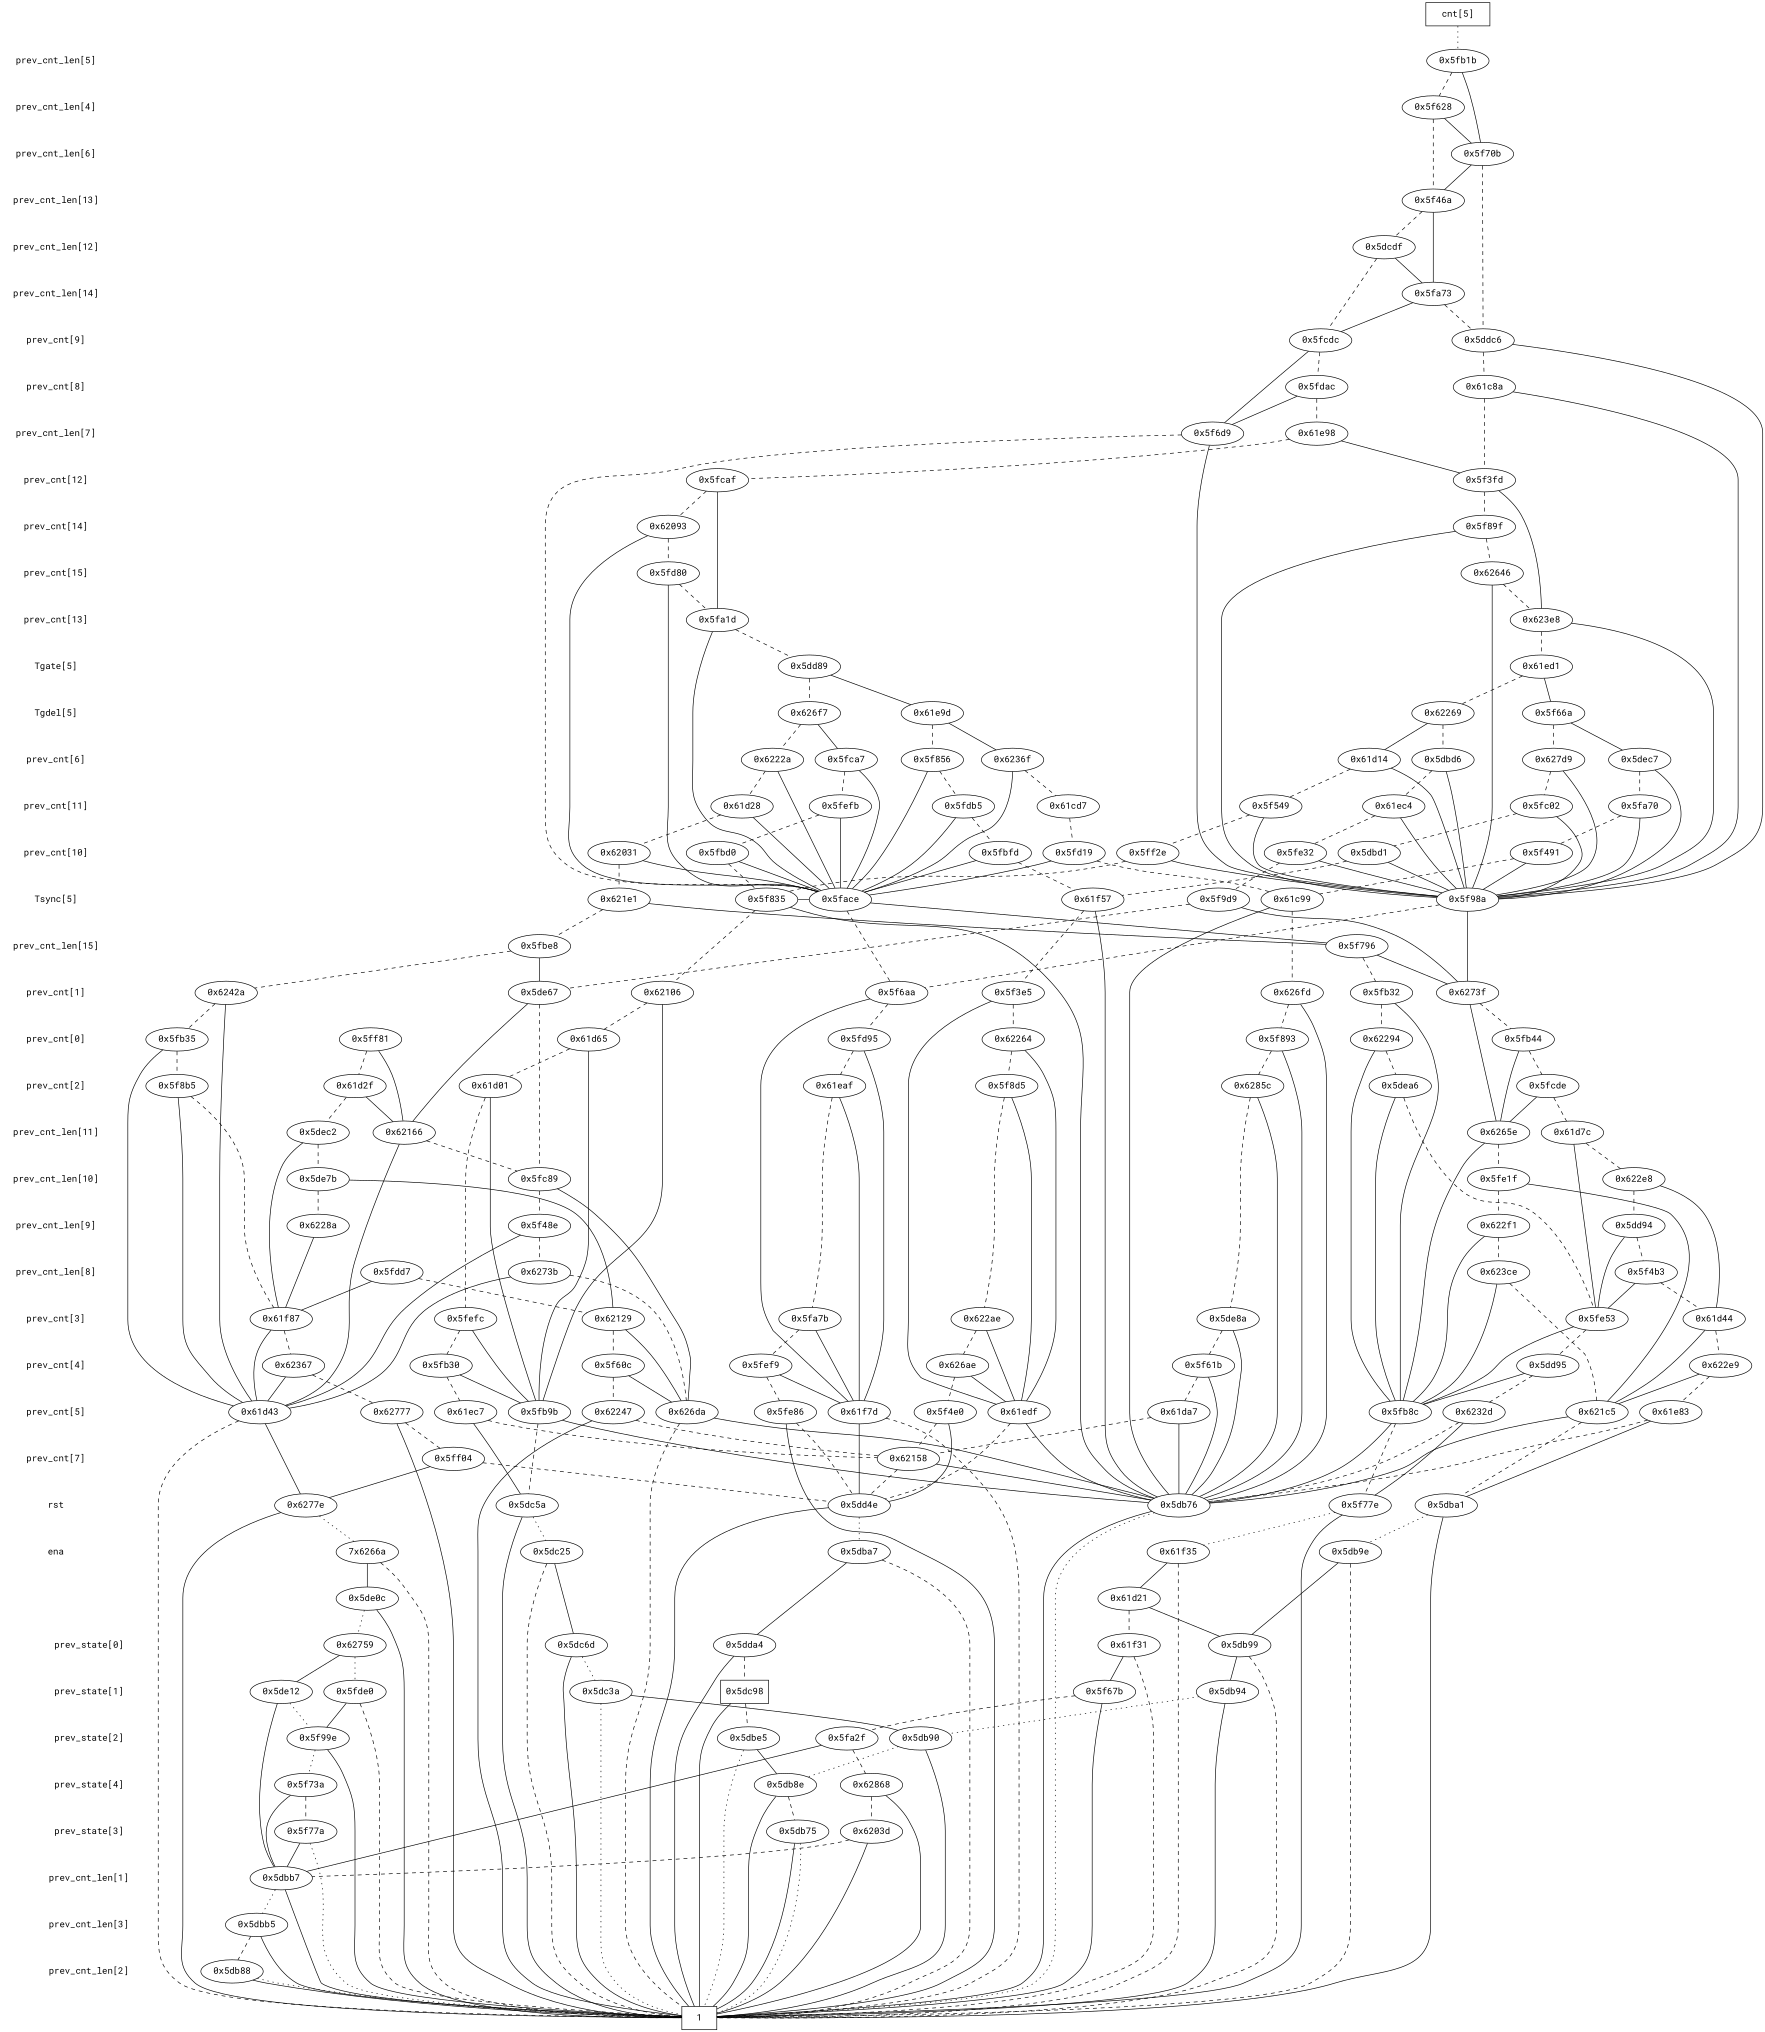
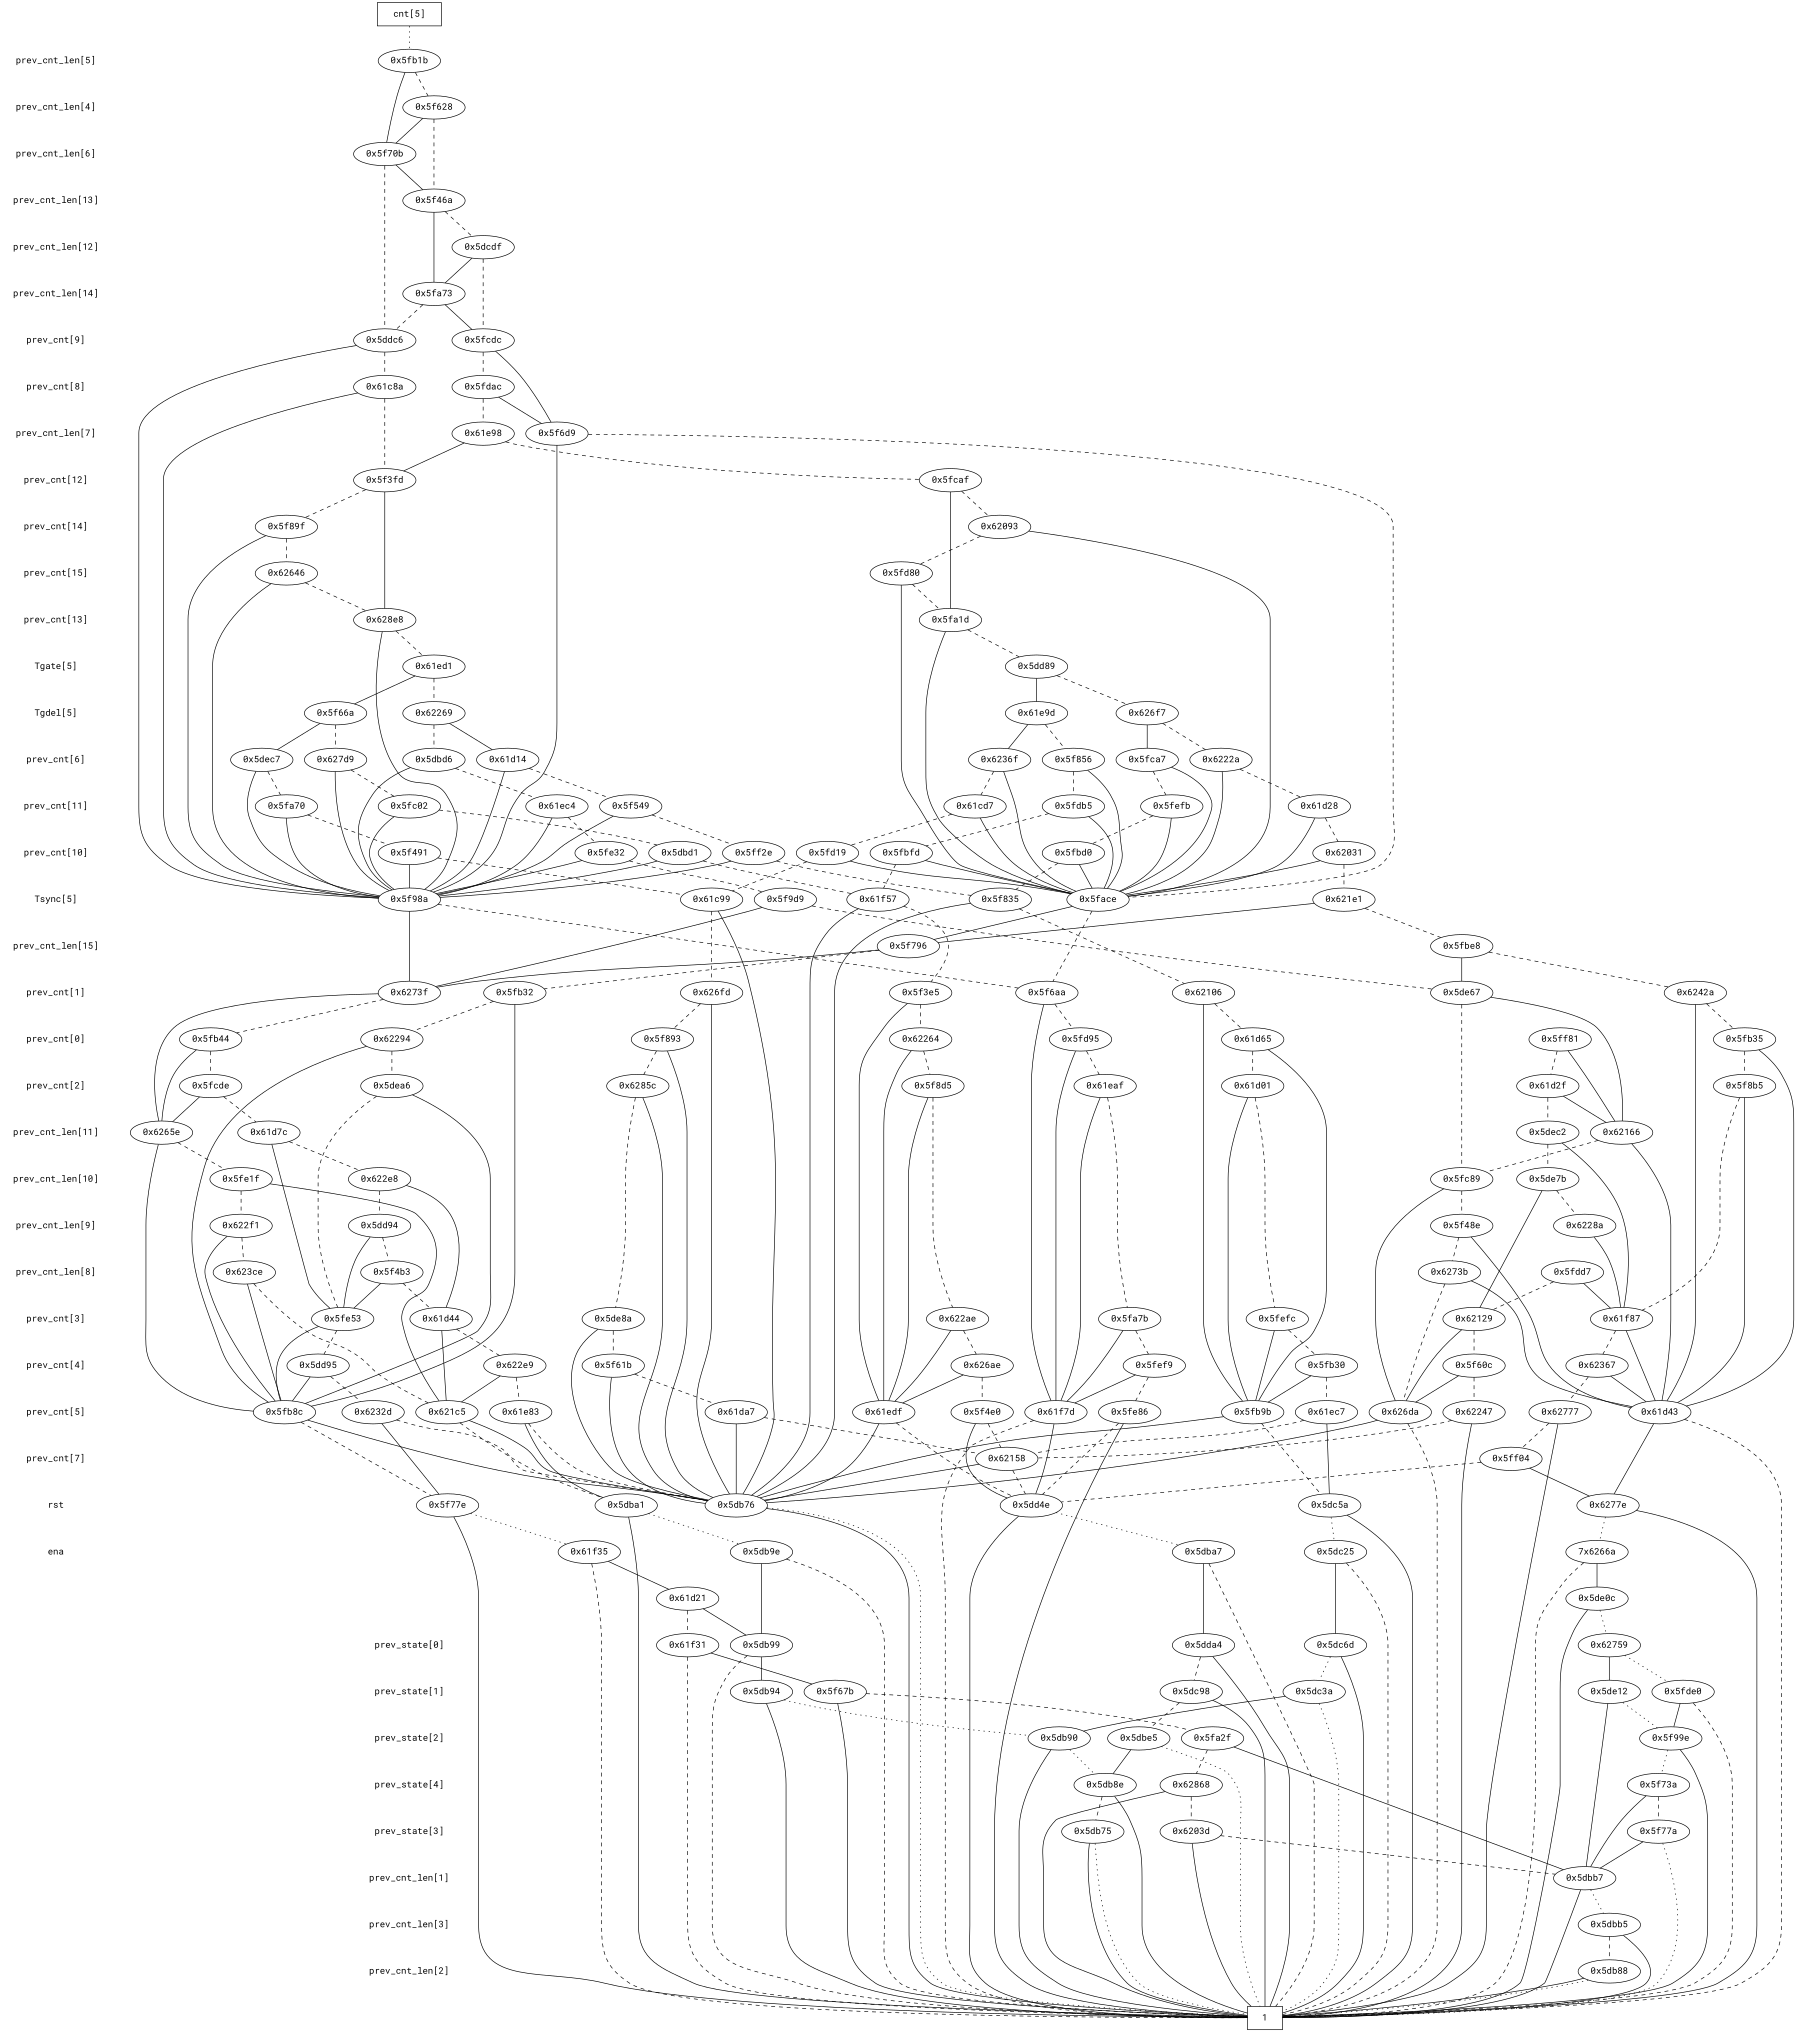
node "0x623e8": label "0x623e8" -> "0x628e8"
edge "0x5f835" -- "0x5face": now "0x61cd7" -- "0x5face"
node "0x5dc98": shape box -> ellipse
